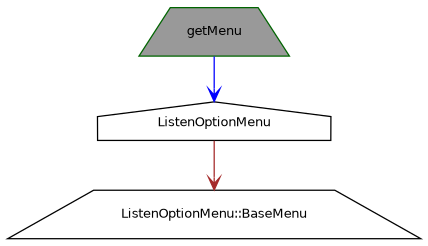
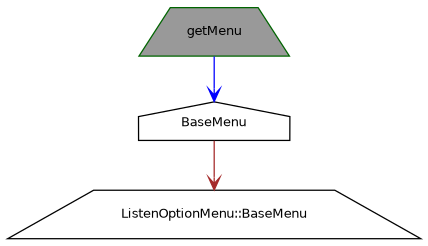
node "ListenOptionMenu": label "ListenOptionMenu" -> "BaseMenu"
